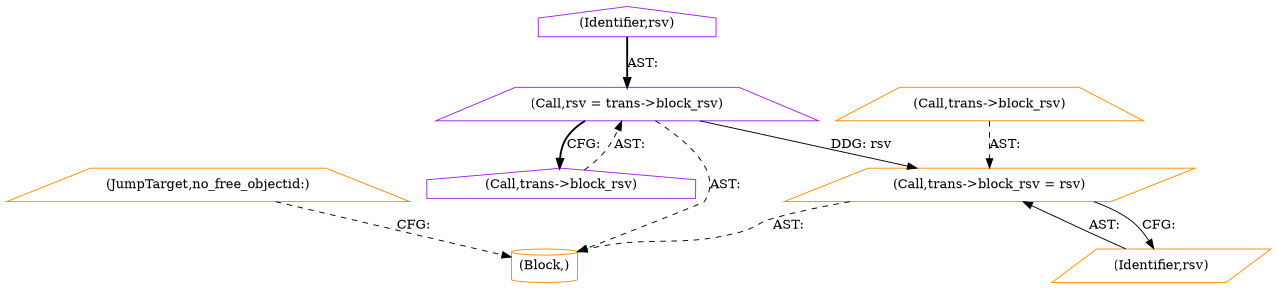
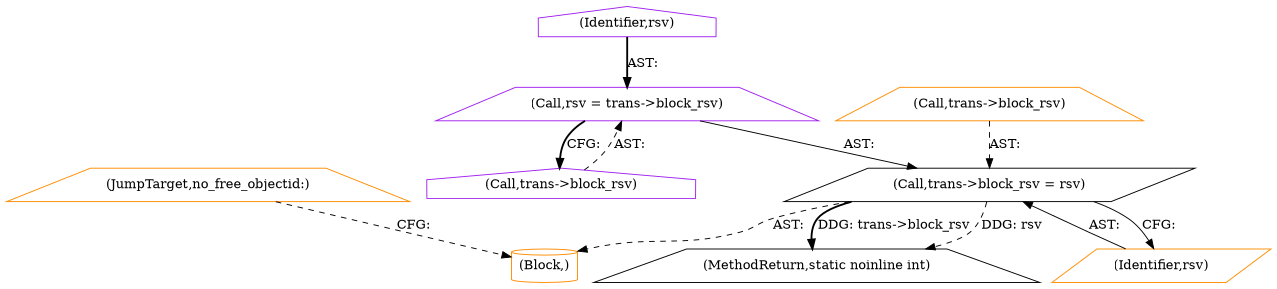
edge "(Call,rsv = trans->block_rsv)" -> "(Call,trans->block_rsv = rsv)": label "DDG: rsv" -> "AST: "
node "(Call,trans->block_rsv = rsv)": color darkorange -> black
edge "(Call,rsv = trans->block_rsv)" -> "(Block,)": removed, label "AST:"
node "(MethodReturn,static noinline int)": added
